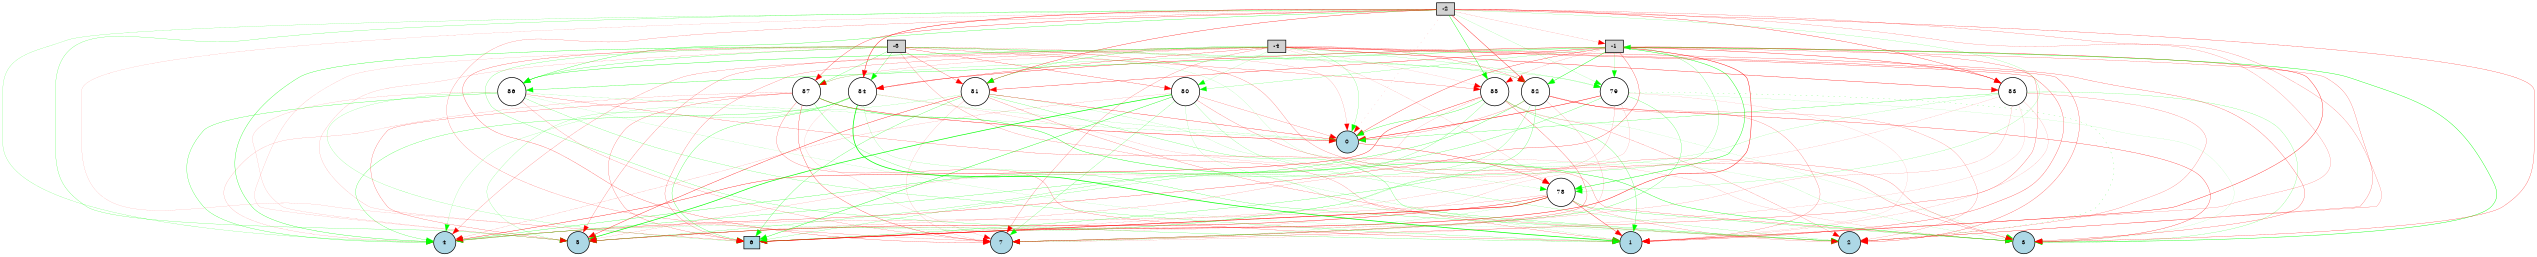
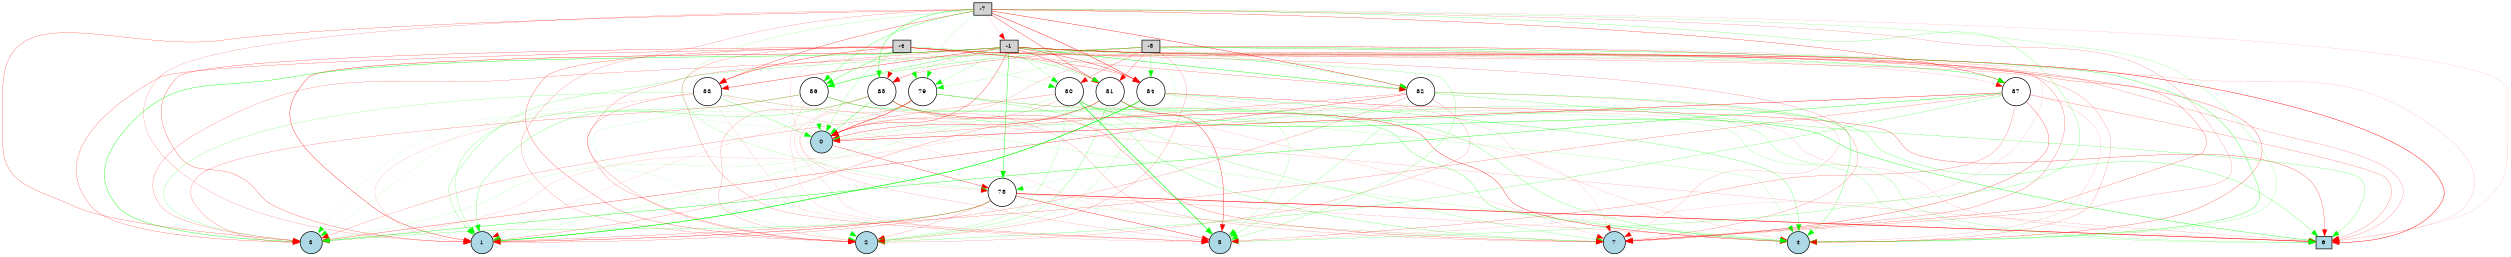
node "-2": label "-2" -> "-7"
edge "84" -> "6": color green -> red
edge "5" -> "-1": reversed
